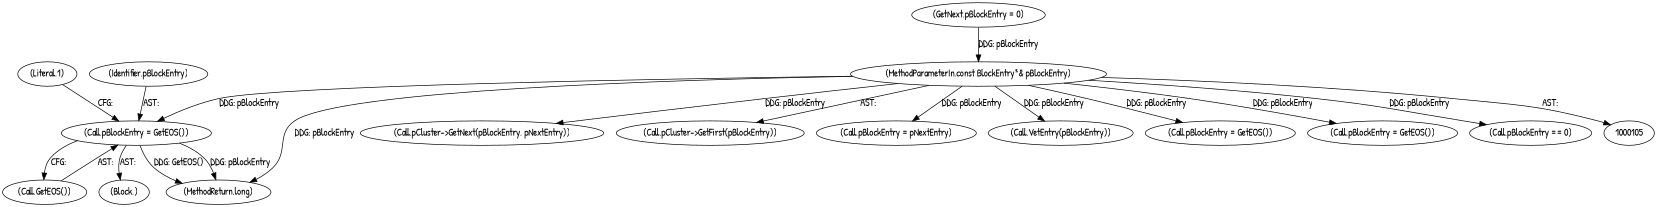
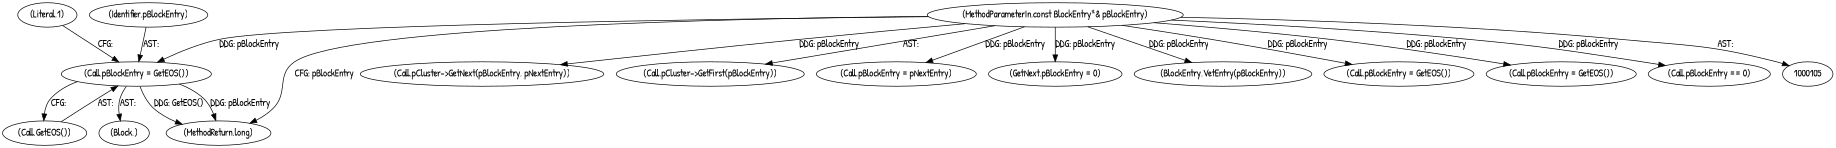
edge "(GetNext,pBlockEntry = 0)" -> "(MethodParameterIn,const BlockEntry*& pBlockEntry)": reversed
edge "(MethodParameterIn,const BlockEntry*& pBlockEntry)" -> "(MethodReturn,long)": label "DDG: pBlockEntry" -> "CFG: pBlockEntry"
node "(Call,VetEntry(pBlockEntry))": label "(Call,VetEntry(pBlockEntry))" -> "(BlockEntry,VetEntry(pBlockEntry))"
